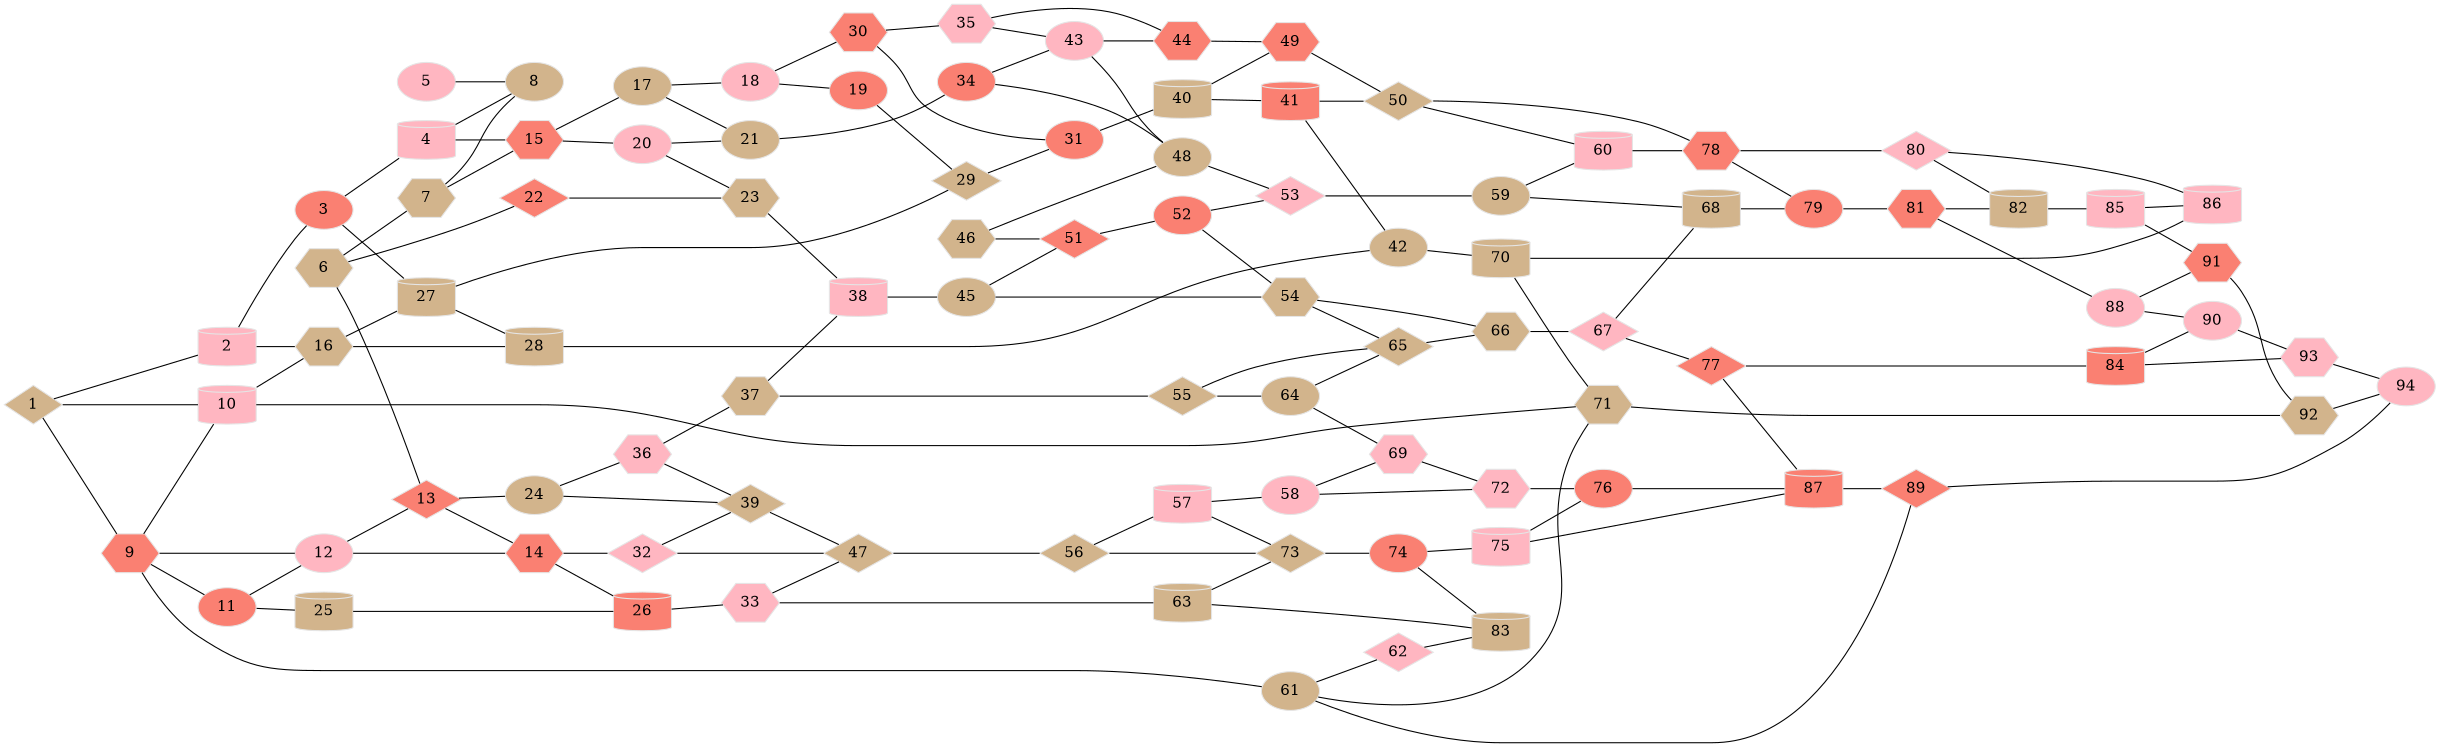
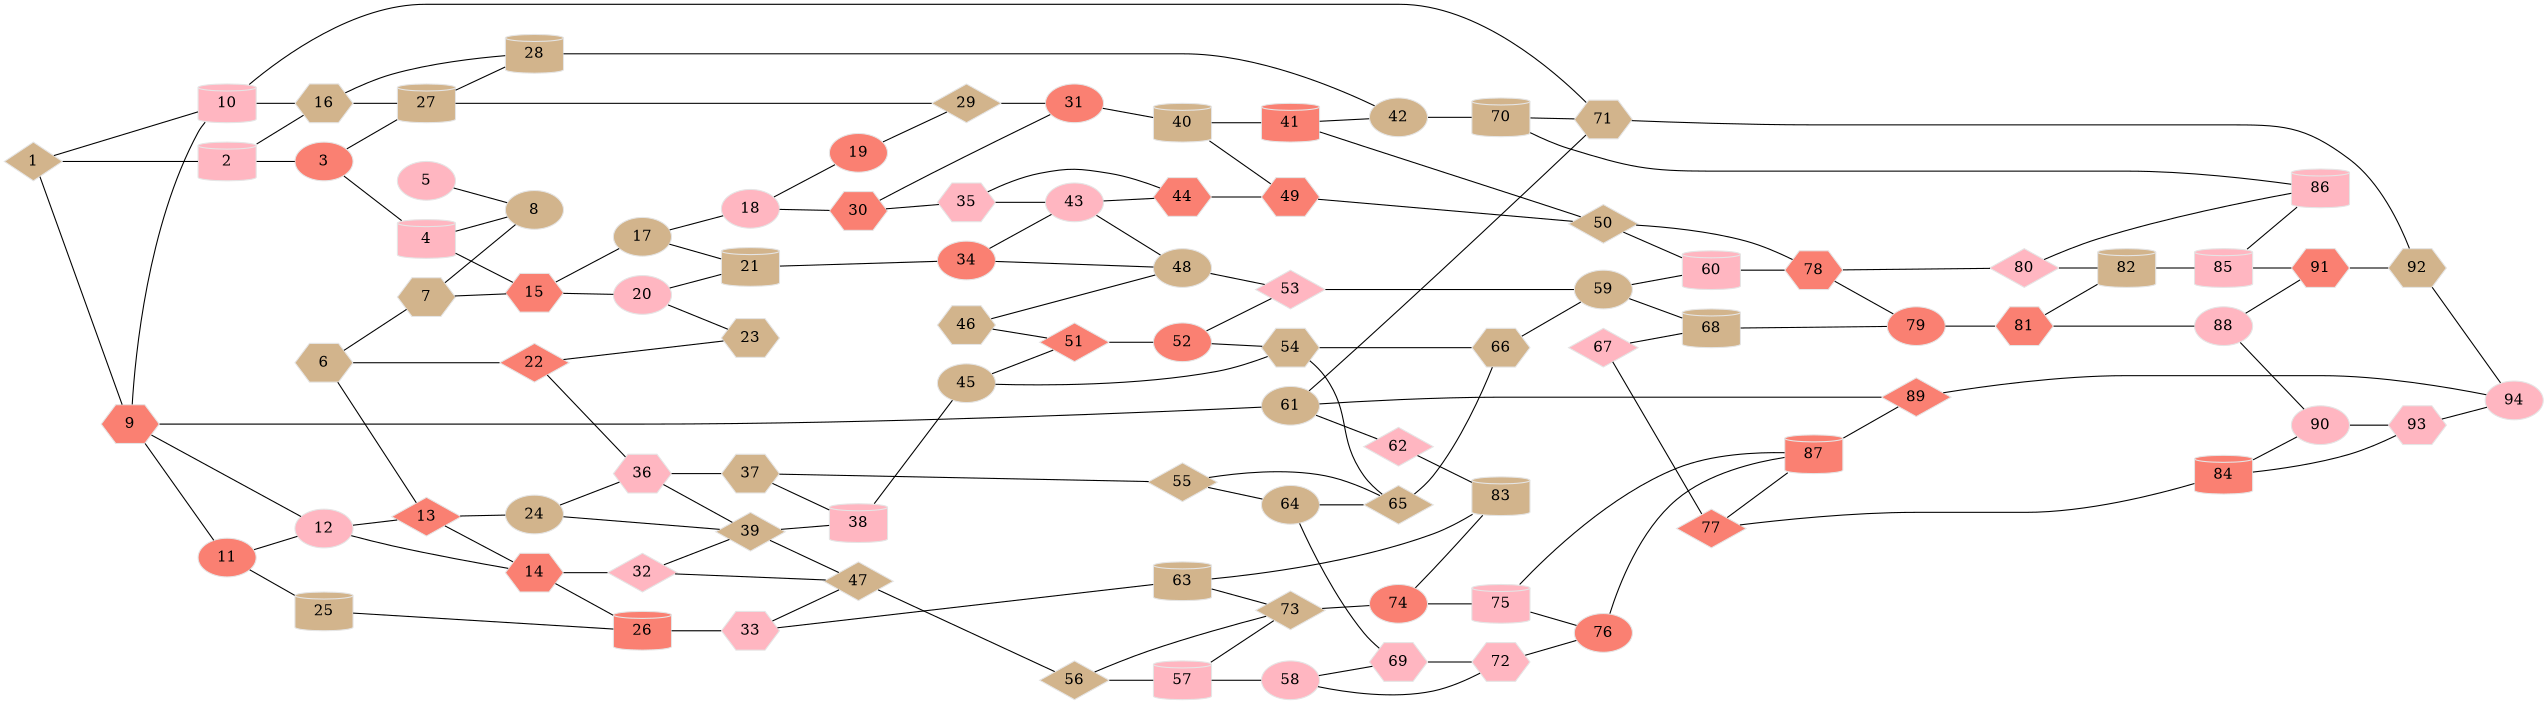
node "21": shape ellipse -> cylinder
edge "23" -- "38": now "39" -- "38"
edge "66" -- "67": now "66" -- "59"
edge "22" -- "36": added
